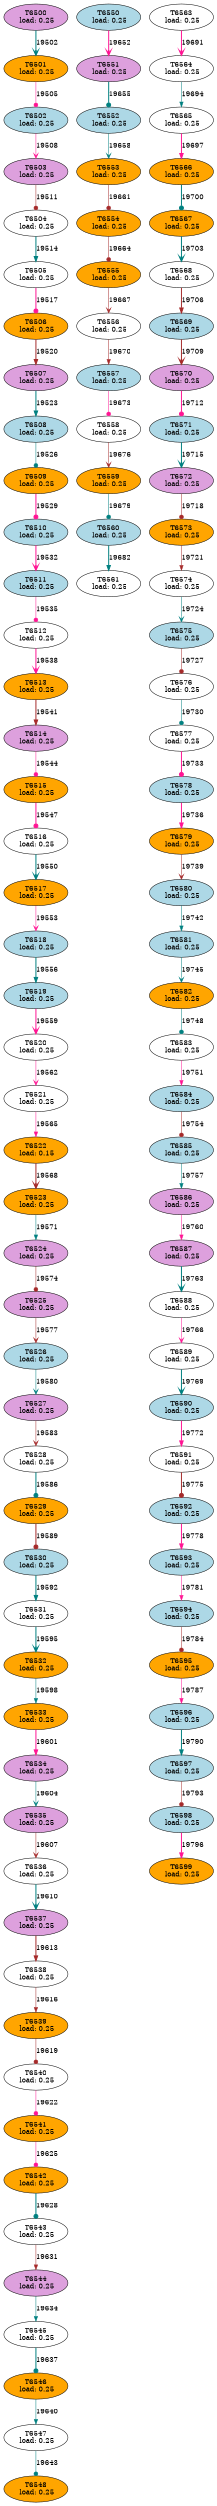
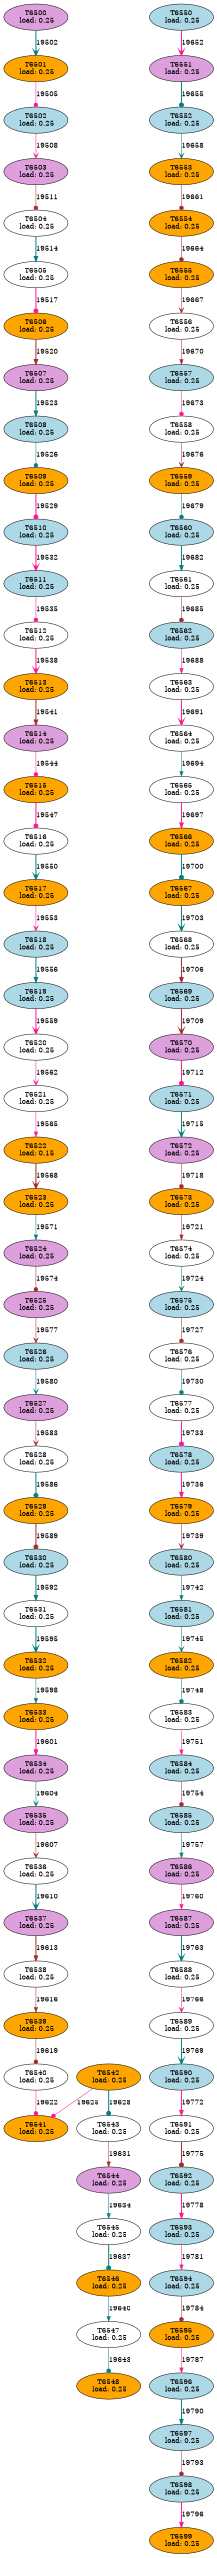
node "T6562 load: 0.25": added
edge "T6541 load: 0.25" -> "T6542 load: 0.25": reversed
